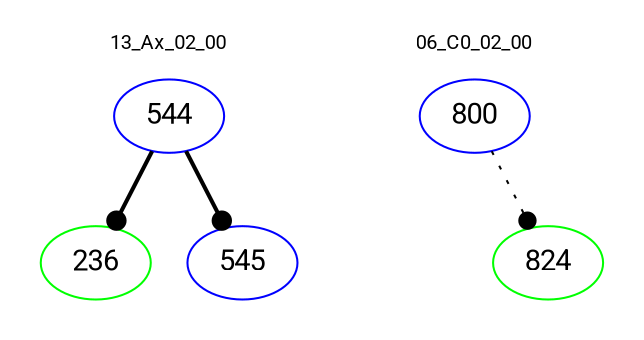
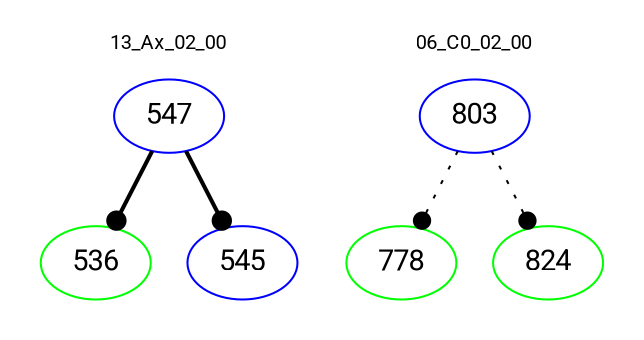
node "544": label "544" -> "547"
node "800": label "800" -> "803"
node "236": label "236" -> "536"
node "778": added
